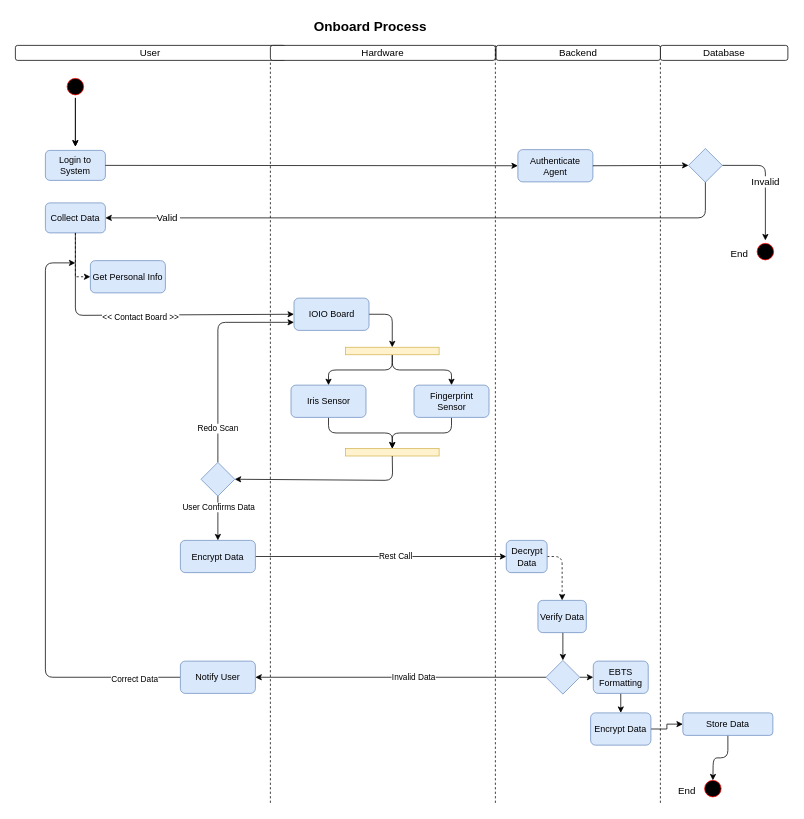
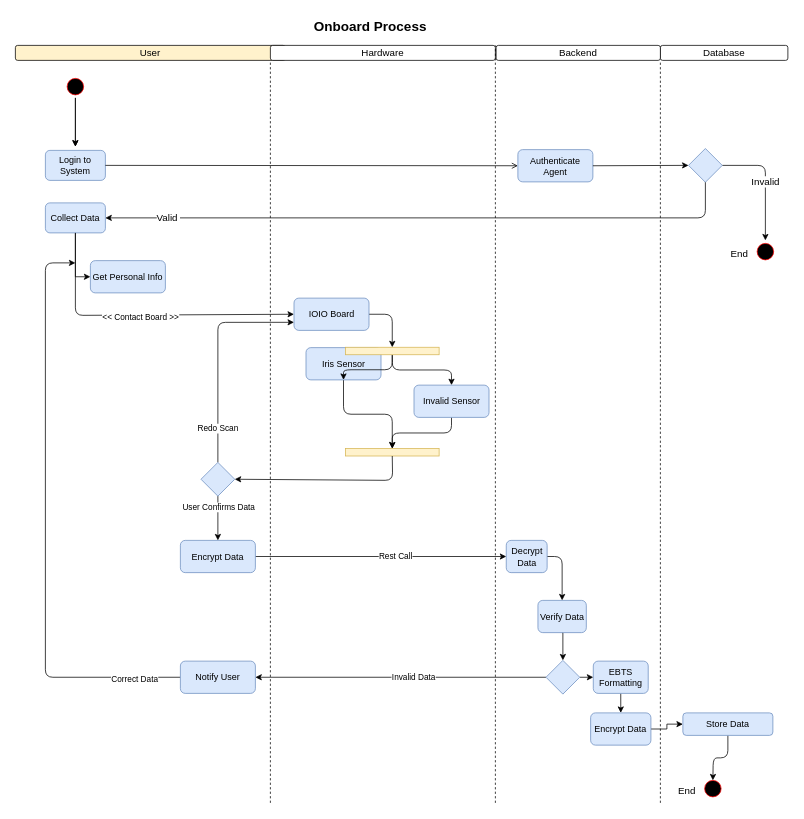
node "User": fillcolor #ffffff -> #fff2cc
edge "Login to System" -> "Authenticate Agent": arrowhead classic -> open
edge "Collect Data" -> "Get Personal Info": style dashed -> solid
node "Iris Sensor": moved (329, 401) -> (344, 364)
node "Fingerprint Sensor": label "Fingerprint Sensor" -> "Invalid Sensor"
edge "Decrypt Data" -> "Verify Data": style dashed -> solid
